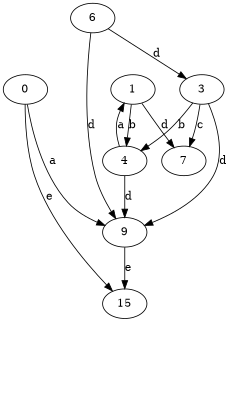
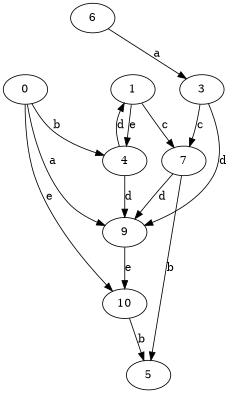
edge "6" -> "3": label "d" -> "a"
edge "6" -> "9": now "7" -> "9"
edge "4" -> "1": label "a" -> "d"
edge "1" -> "4": label "b" -> "e"
edge "1" -> "7": label "d" -> "c"
edge "3" -> "4": now "0" -> "4"
node "15": label "15" -> "10"
node "5": added
